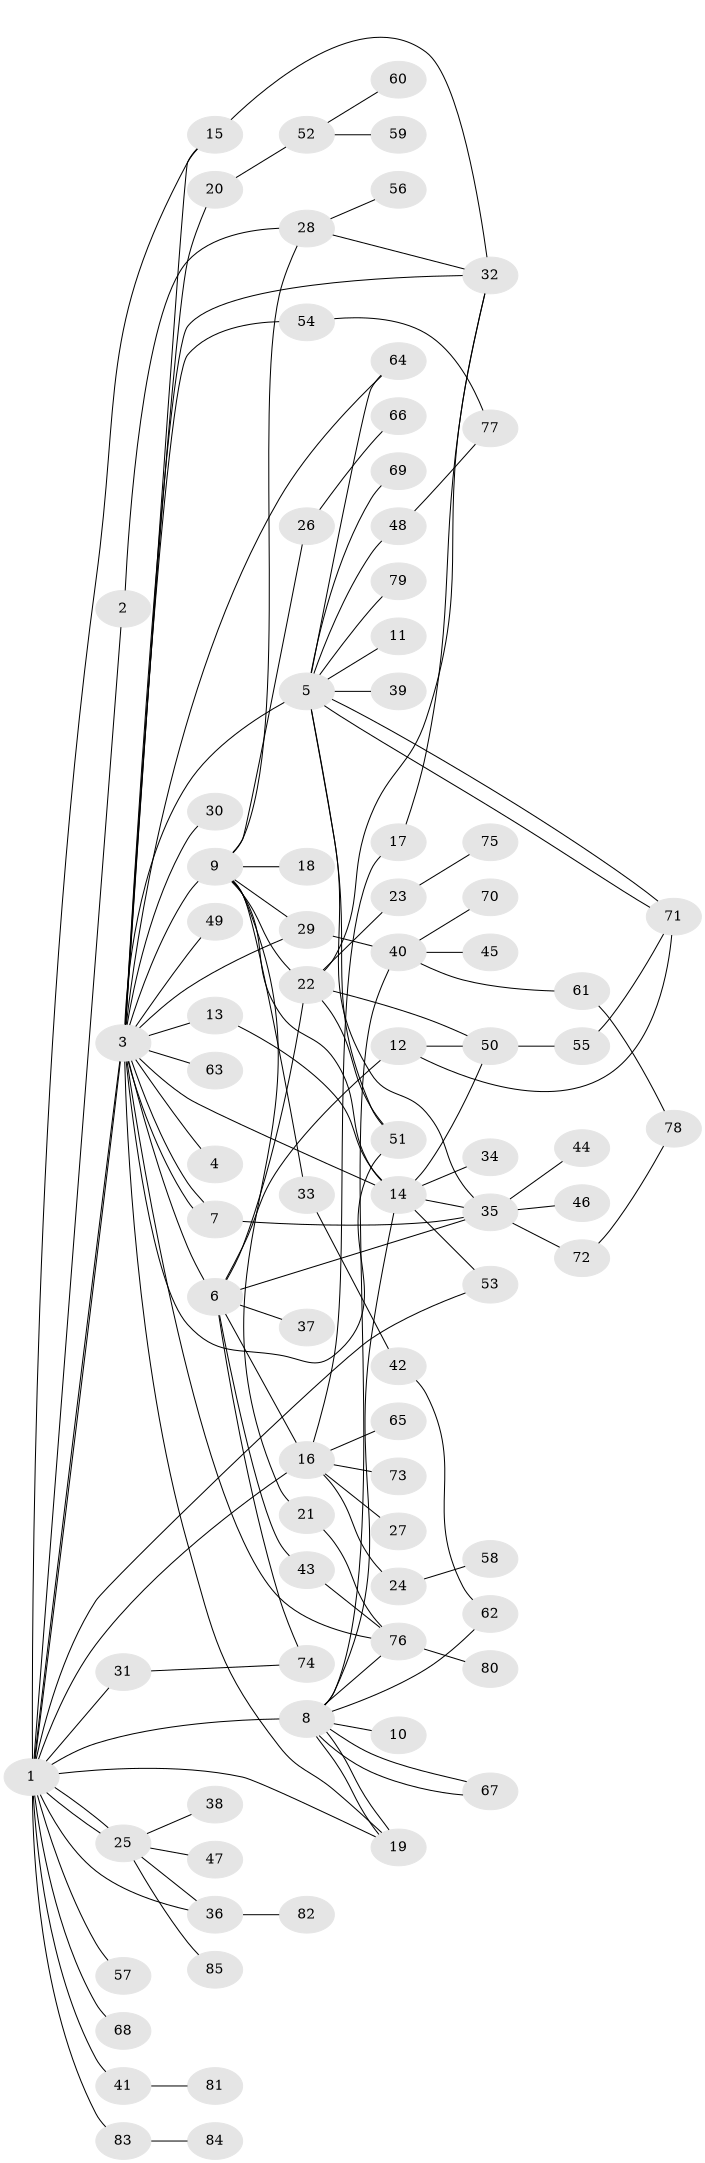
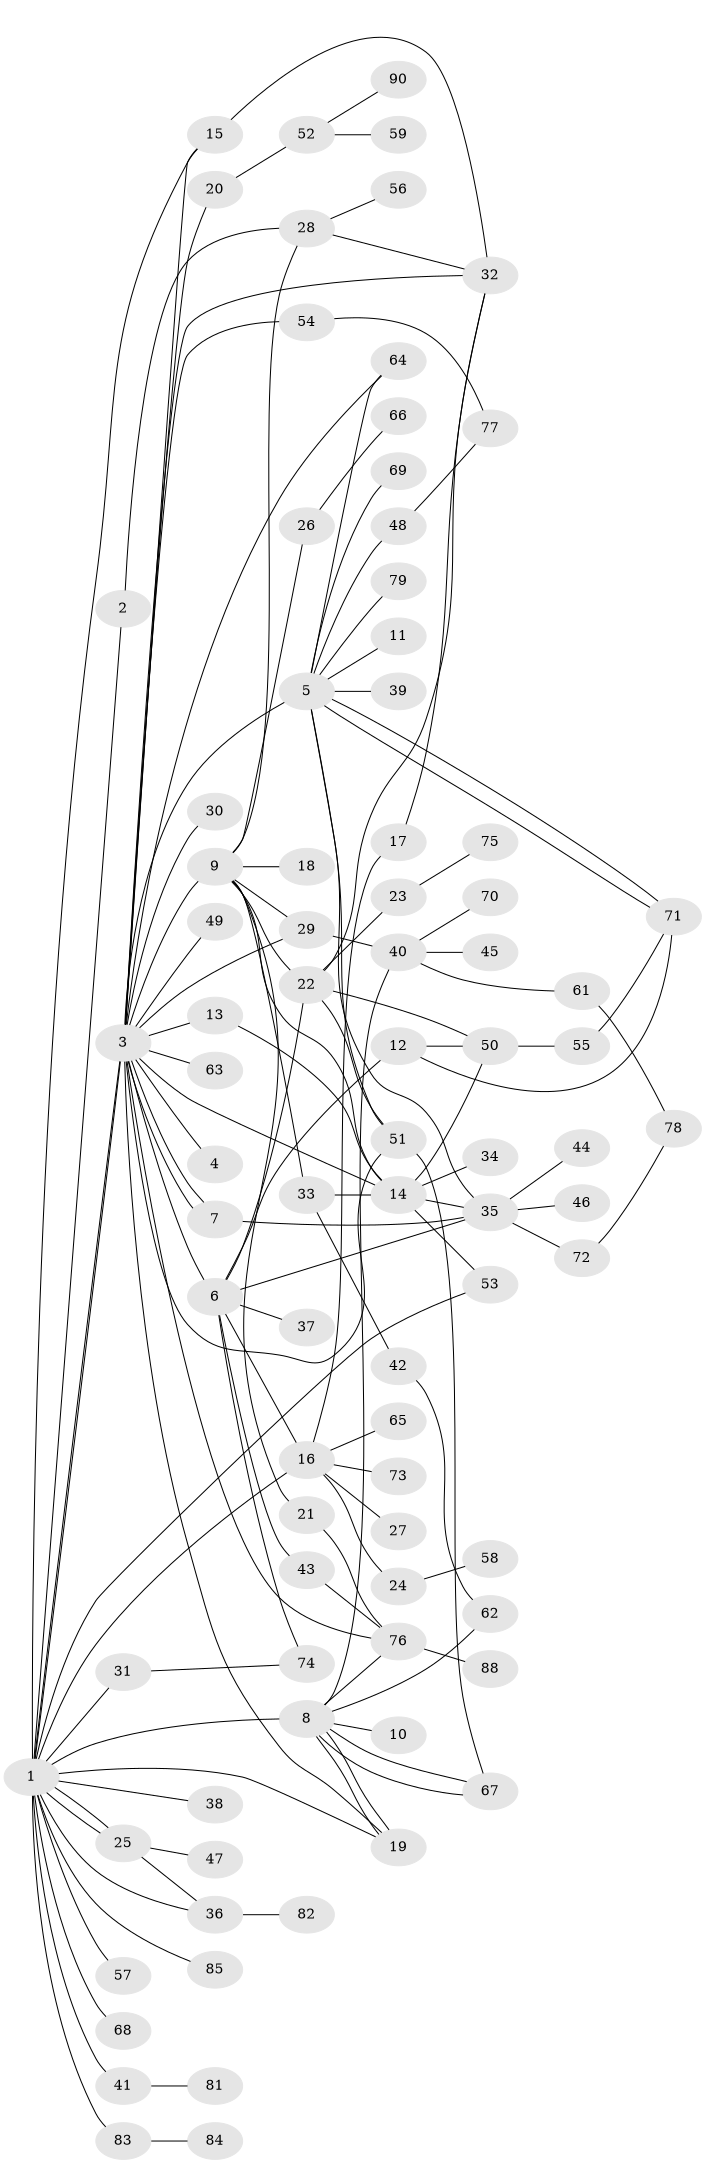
node "60": label "60" -> "90"
edge "51" -- "67": added
edge "14" -- "8": now "14" -- "33"
node "80": label "80" -> "88"
edge "38" -- "25": now "38" -- "1"
edge "25" -- "85": now "1" -- "85"
